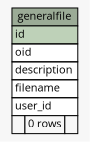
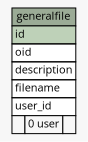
node "generalfile": text "0 rows" -> "0 user"
